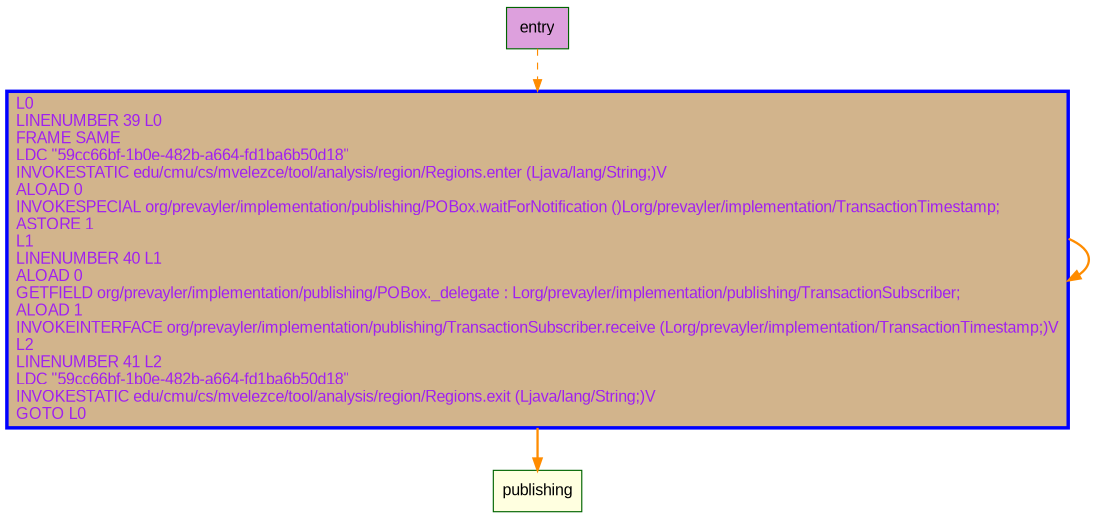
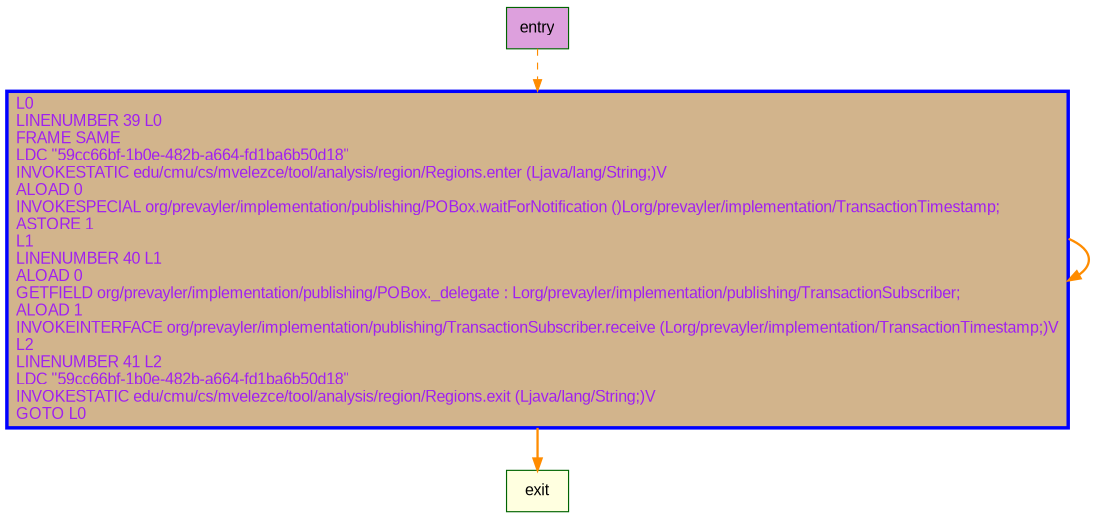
node "publishing": label "publishing" -> "exit"
